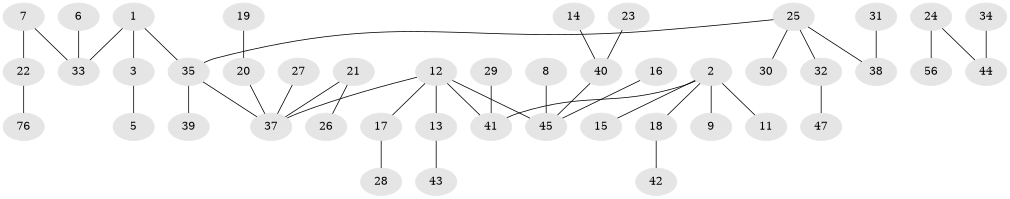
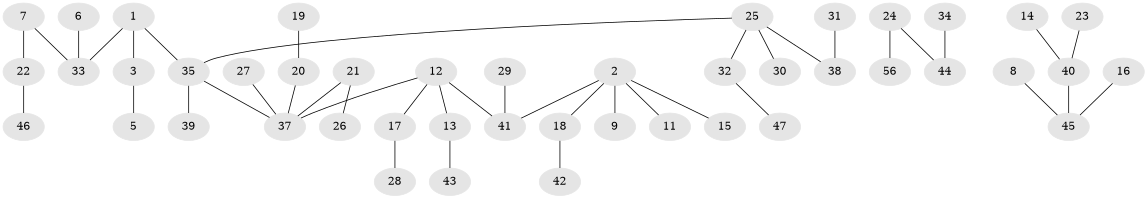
edge "12" -- "45": removed
node "76": label "76" -> "46"
